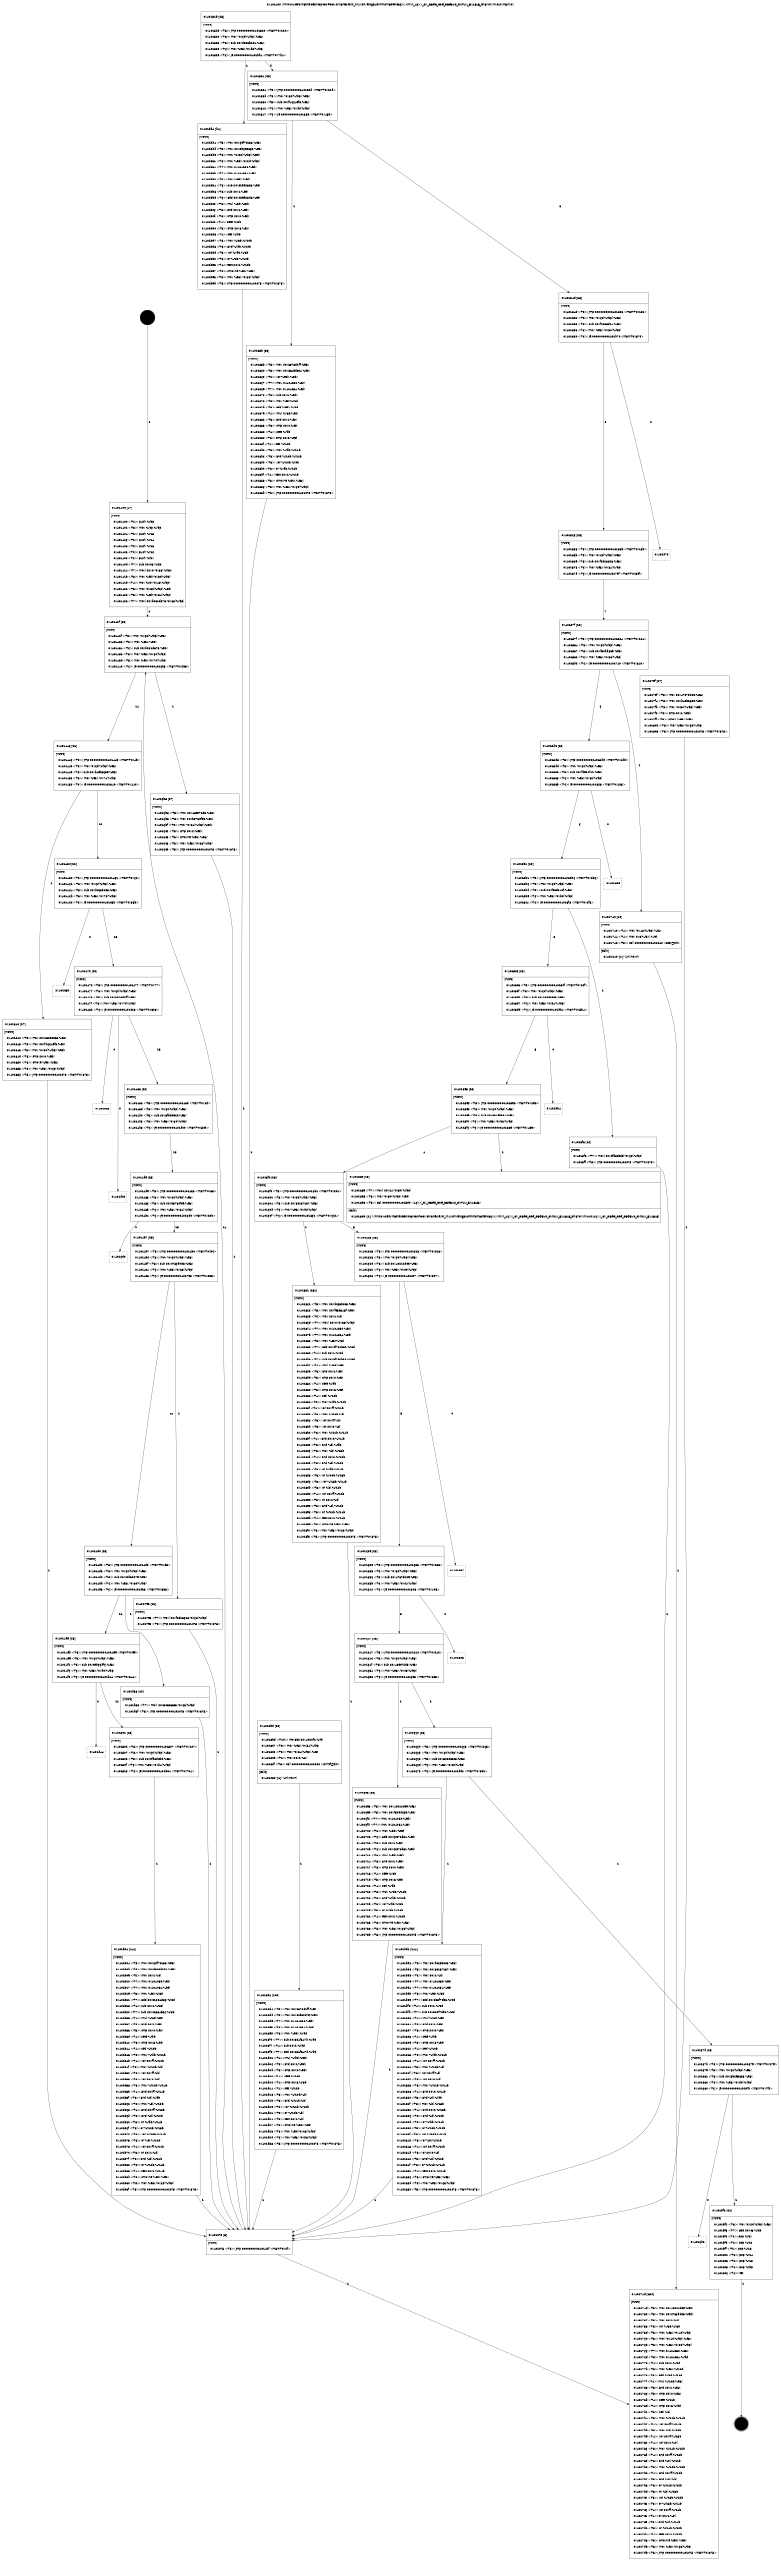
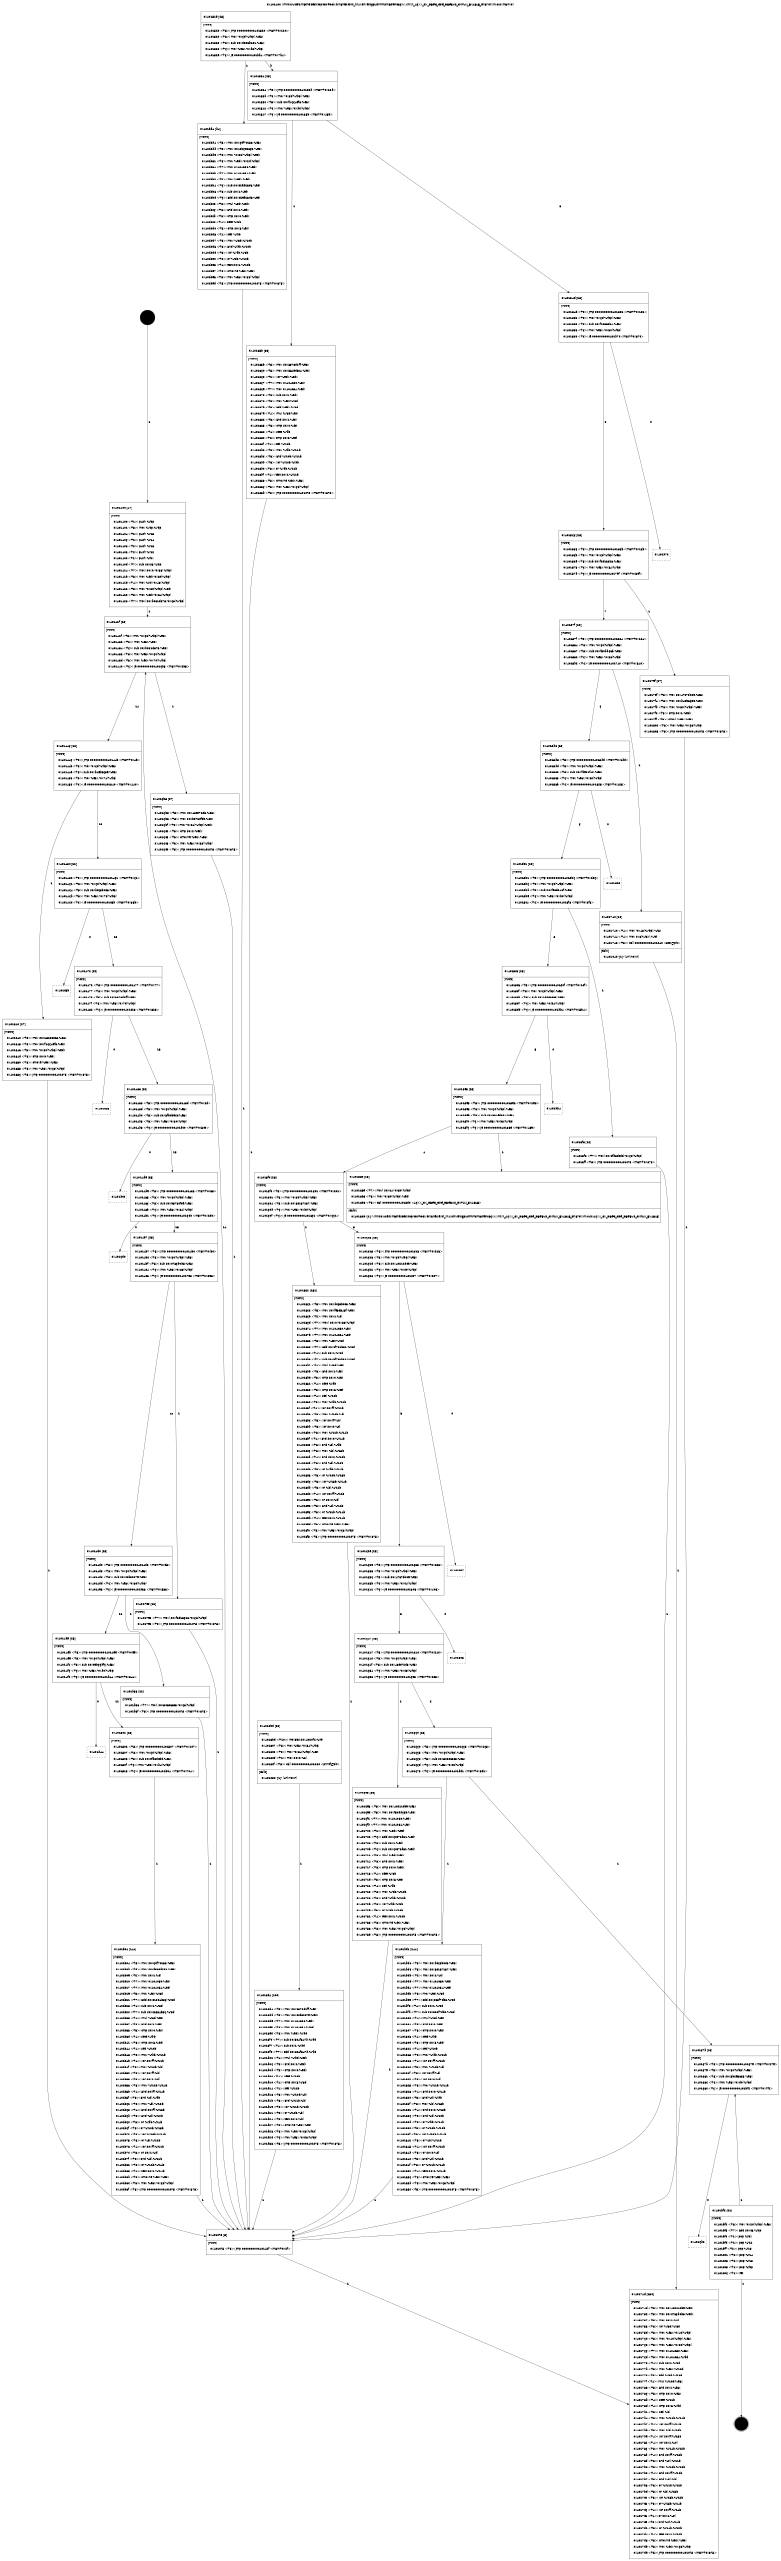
edge "0x401566 [25]" -> "0x4017ef [27]": added, label "1"
edge "0x401472 [22]" -> "0x4019c0": now "0x401488 [22]" -> "0x4019c0"
edge "0x401679 [25]" -> "0x401bf2 [21]": reversed
